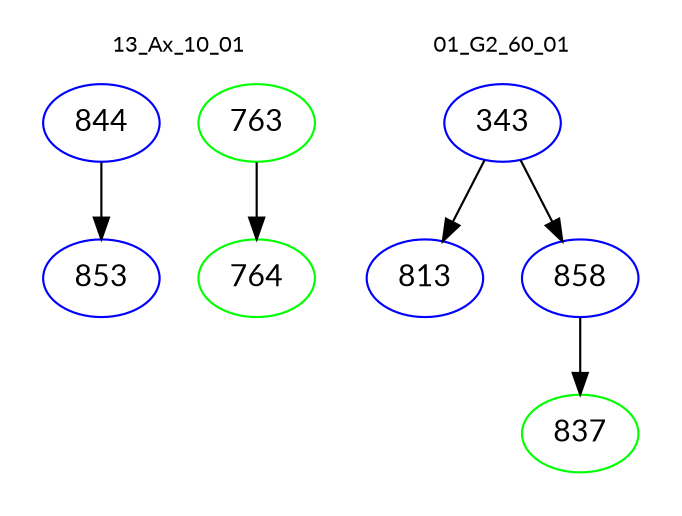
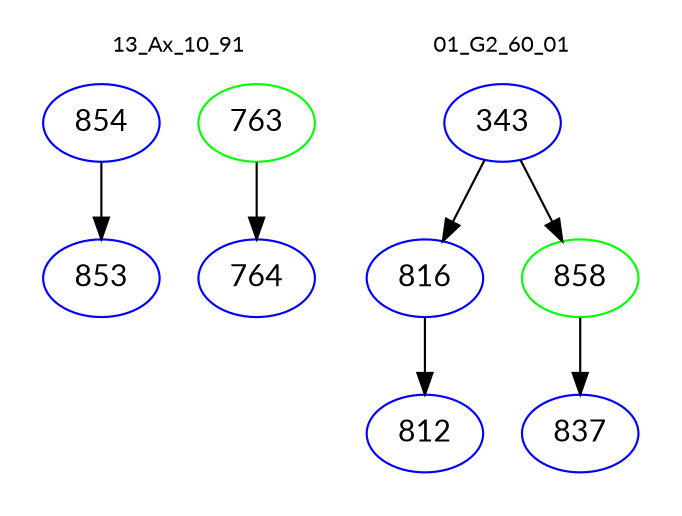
cluster "13_Ax_10_01": label "13_Ax_10_01" -> "13_Ax_10_91"
node "844": label "844" -> "854"
node "764": color green -> blue
node "813": label "813" -> "816"
node "858": color blue -> green
node "812": added
node "837": color green -> blue
